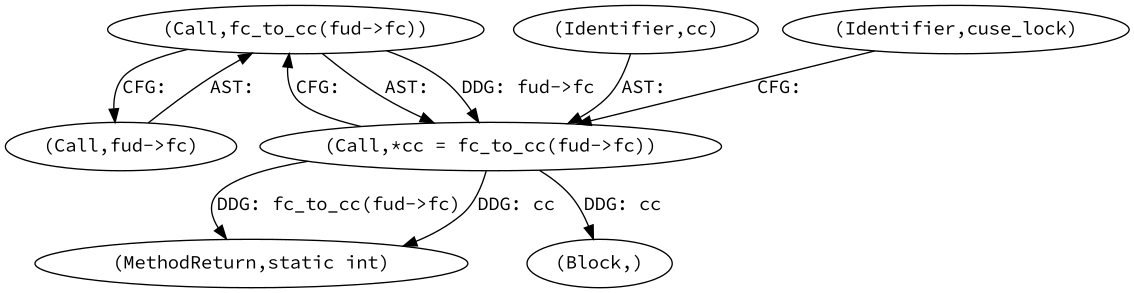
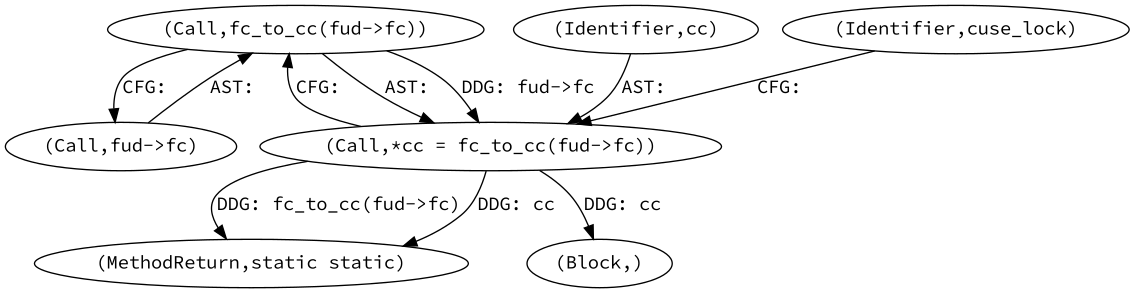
node "(MethodReturn,static int)": label "(MethodReturn,static int)" -> "(MethodReturn,static static)"
